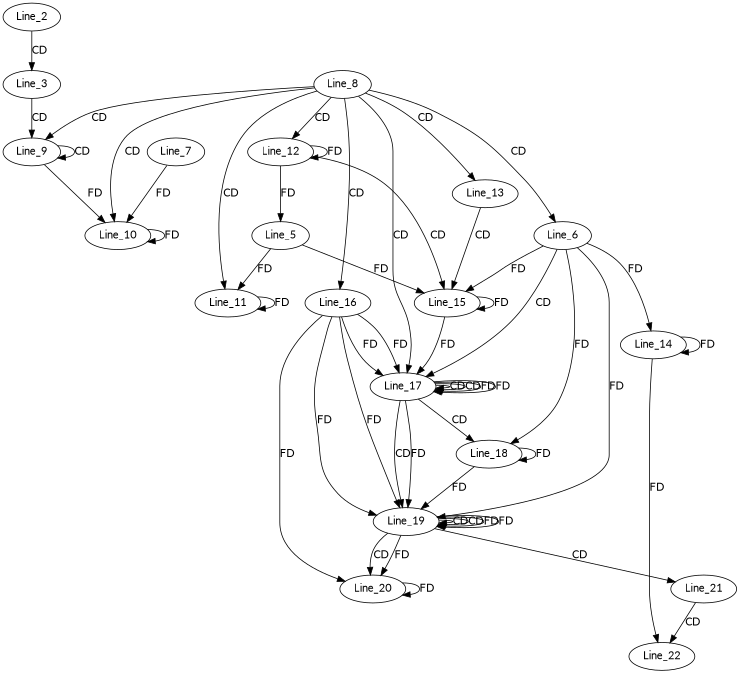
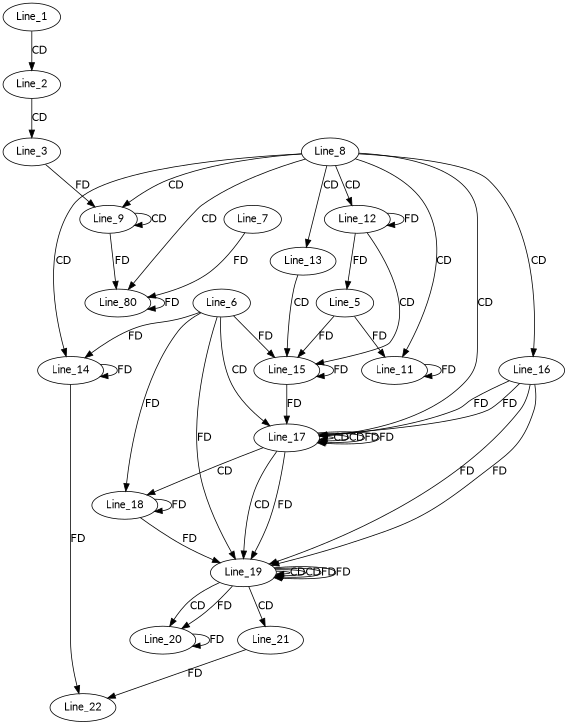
node "Line_1": added
edge "Line_3" -> "Line_9": label "CD" -> "FD"
edge "Line_8" -> "Line_6": now "Line_8" -> "Line_14"
node "Line_10": label "Line_10" -> "Line_80"
edge "Line_16" -> "Line_20": removed, label "FD"
edge "Line_21" -> "Line_22": label "CD" -> "FD"
